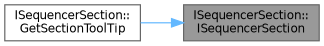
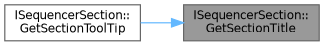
node "ISequencerSection:: ISequencerSection": label "ISequencerSection:: ISequencerSection" -> "ISequencerSection:: GetSectionTitle"
